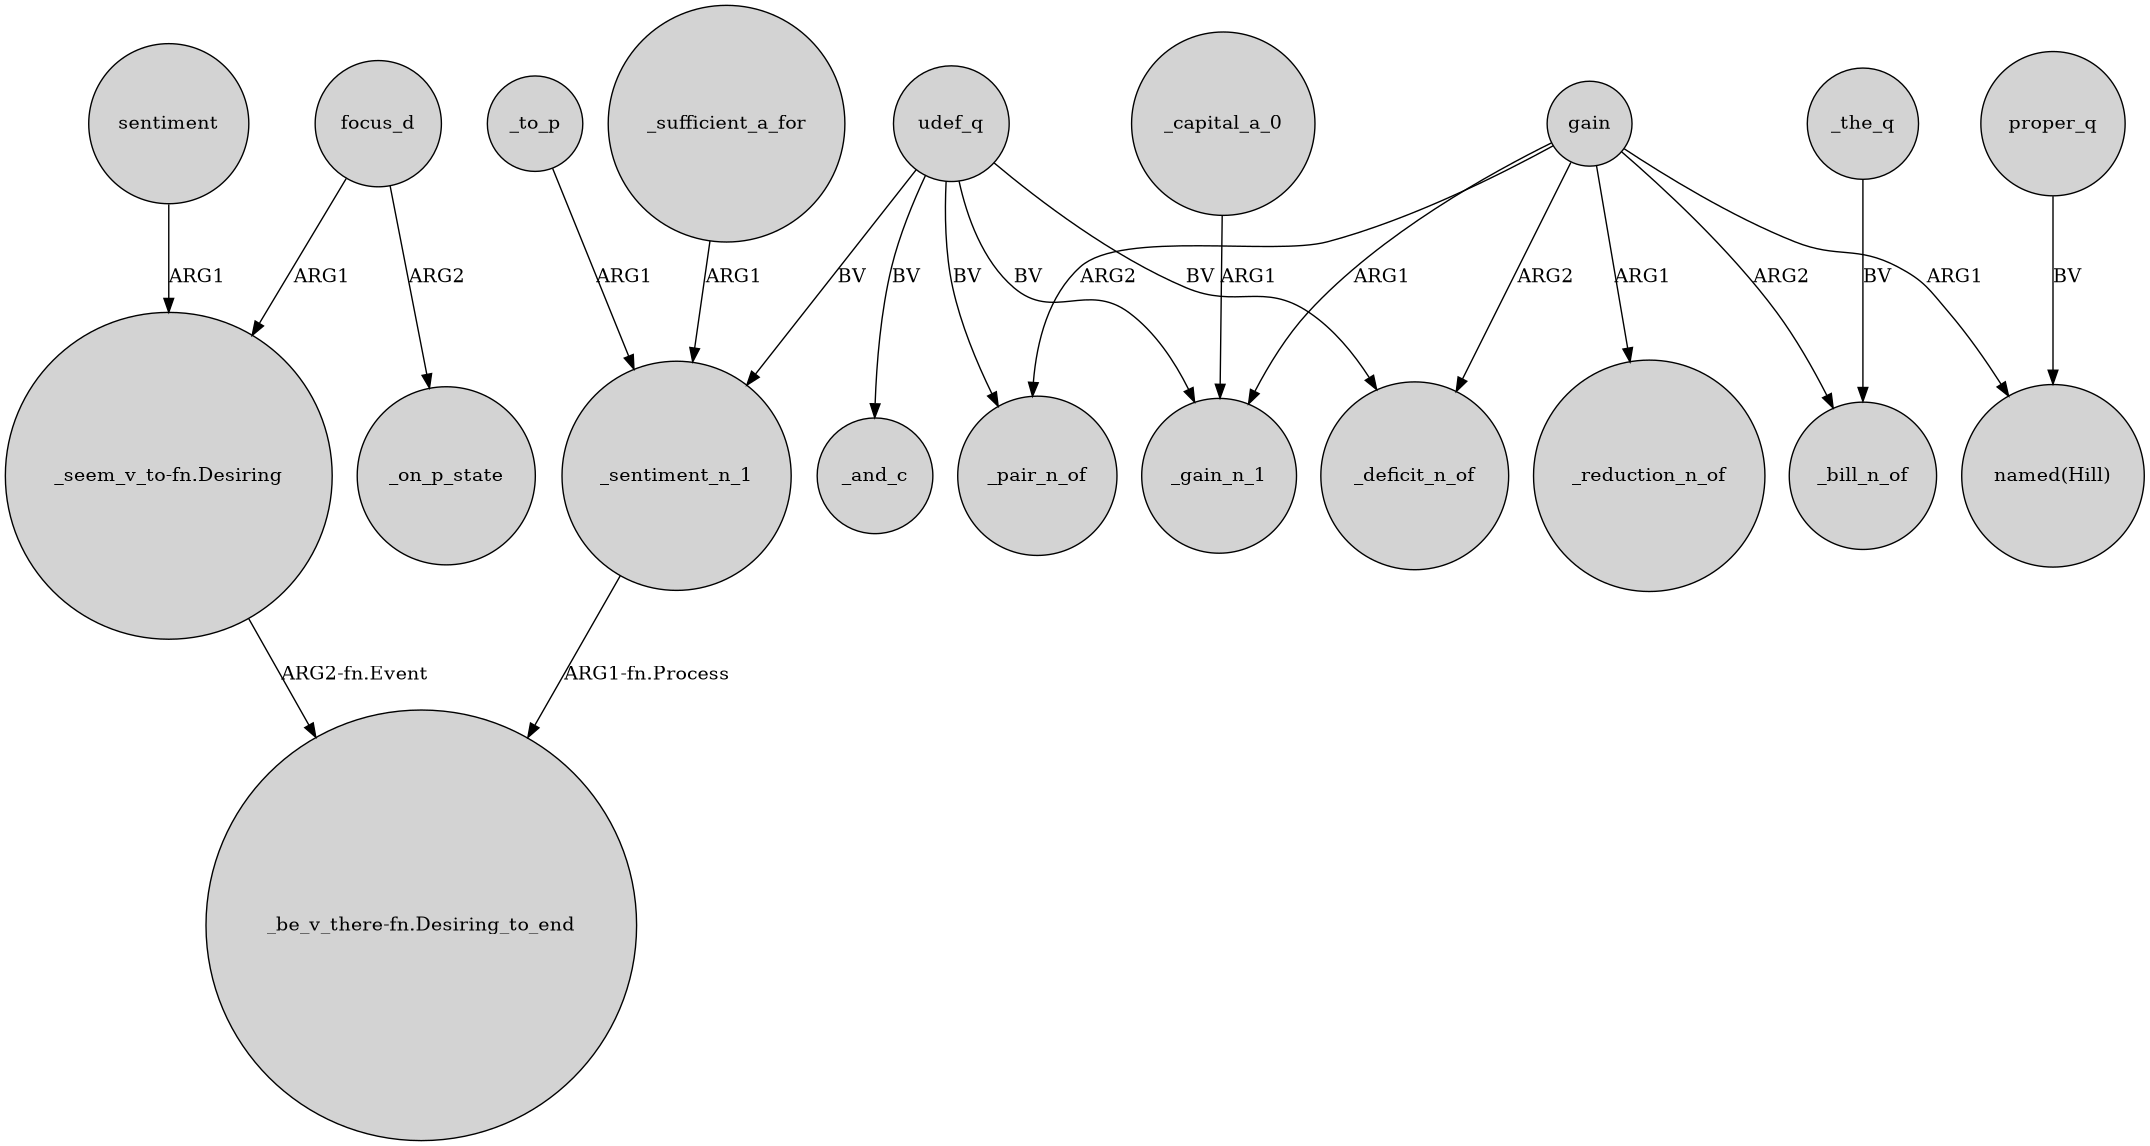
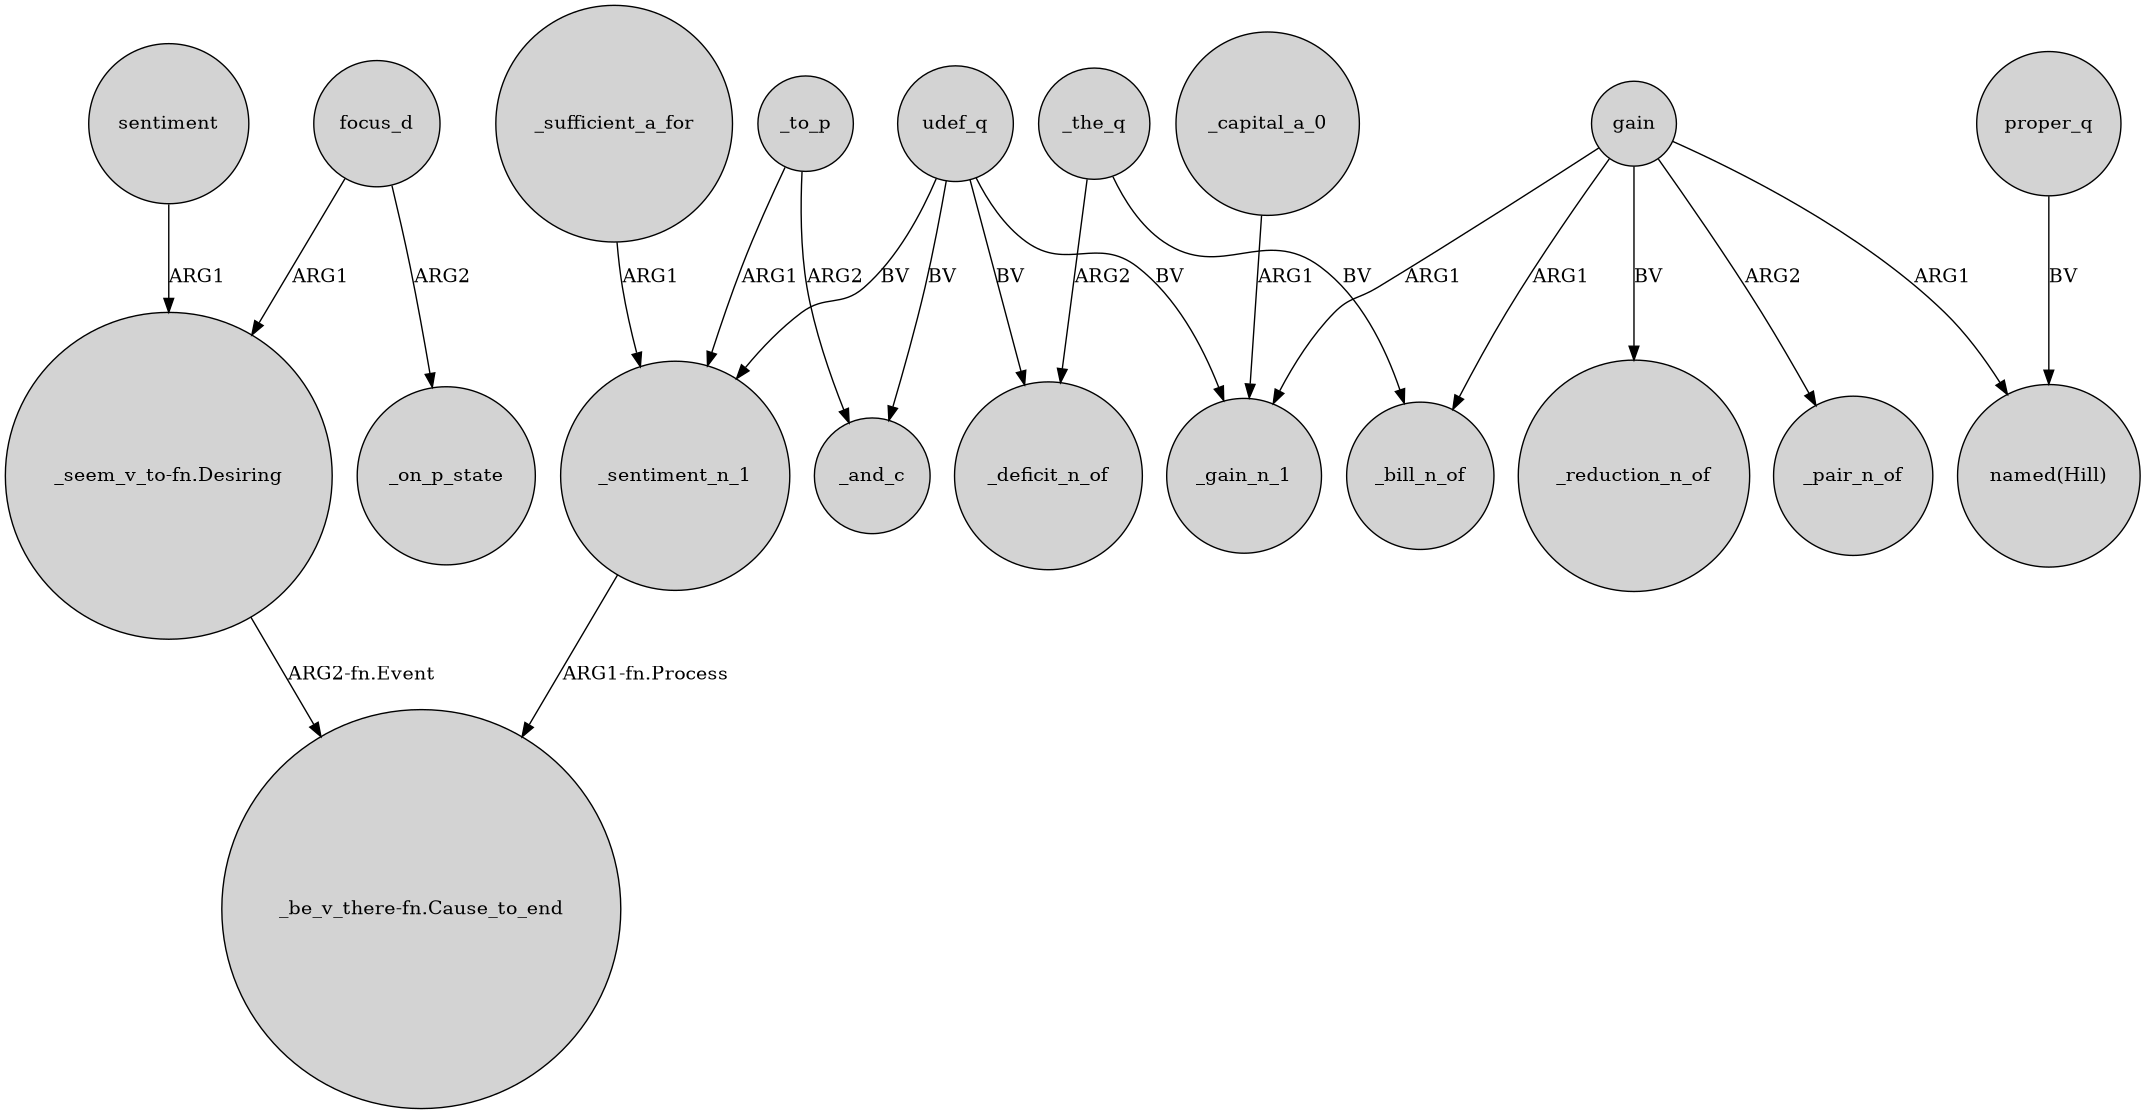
edge "gain" -> "_deficit_n_of": now "_the_q" -> "_deficit_n_of"
edge "gain" -> "_reduction_n_of": label "ARG1" -> "BV"
edge "gain" -> "_bill_n_of": label "ARG2" -> "ARG1"
edge "udef_q" -> "_pair_n_of": removed, label "BV"
edge "_to_p" -> "_and_c": added, label "ARG2"
node "_be_v_there-fn.Desiring_to_end": label "_be_v_there-fn.Desiring_to_end" -> "_be_v_there-fn.Cause_to_end"
